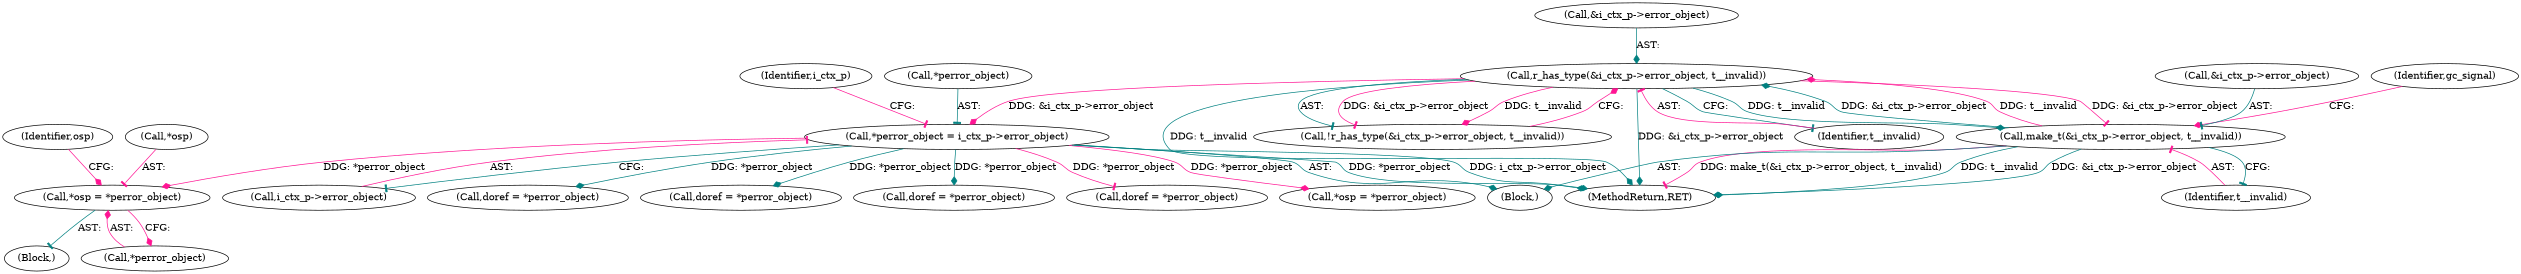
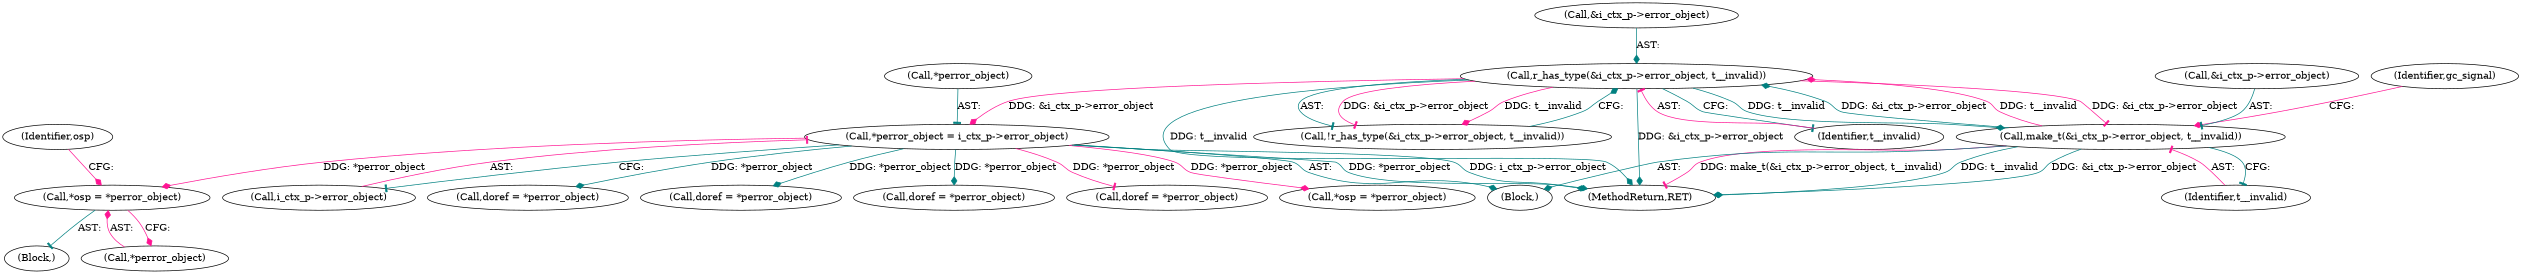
node "(Identifier,i_ctx_p)": removed
edge "(Call,!r_has_type(&i_ctx_p->error_object, t__invalid))" -> "(Call,r_has_type(&i_ctx_p->error_object, t__invalid))": color deeppink -> teal
node "(Call,*osp)": removed
